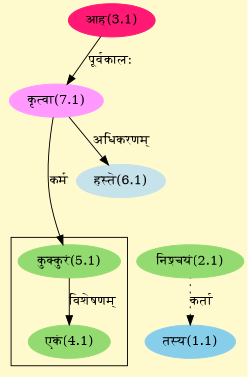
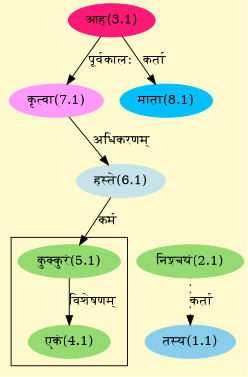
node "माता(8.1)": added
edge "कृत्वा(7.1)" -> "कुक्कुरं(5.1)": now "हस्ते(6.1)" -> "कुक्कुरं(5.1)"
